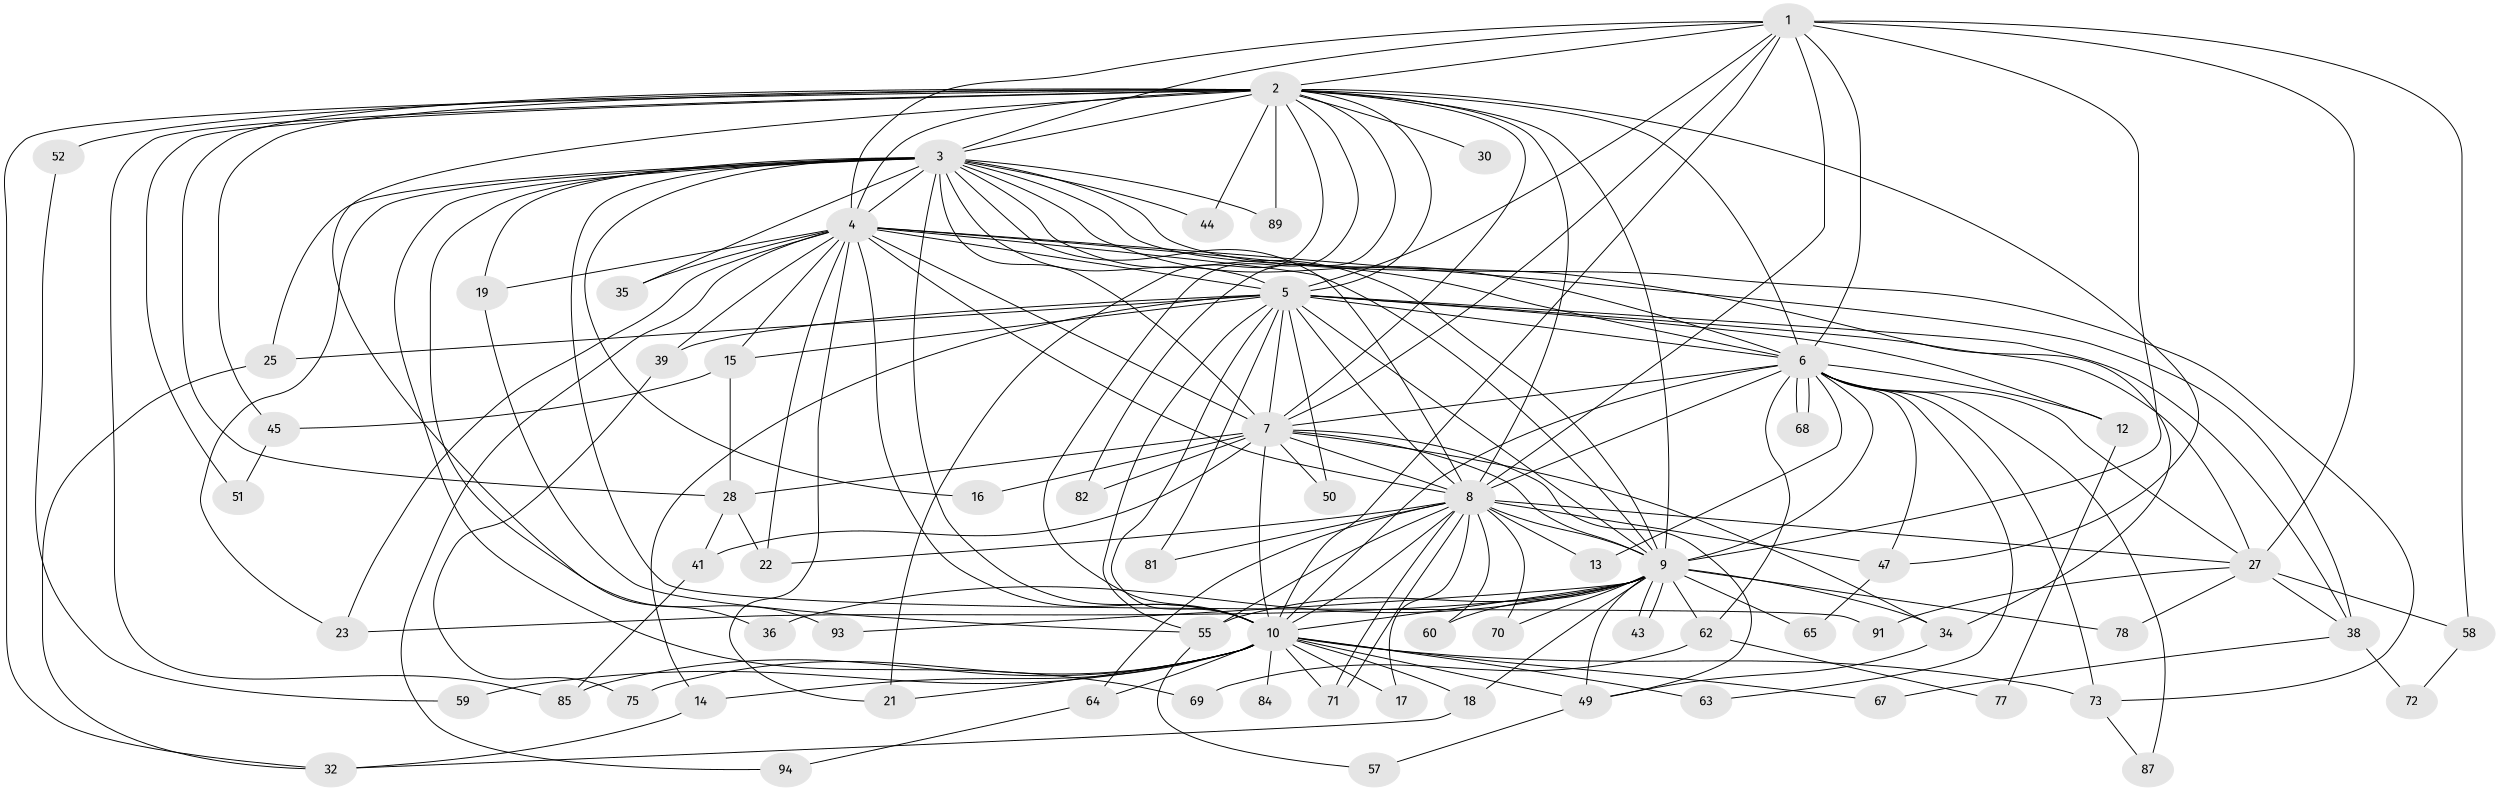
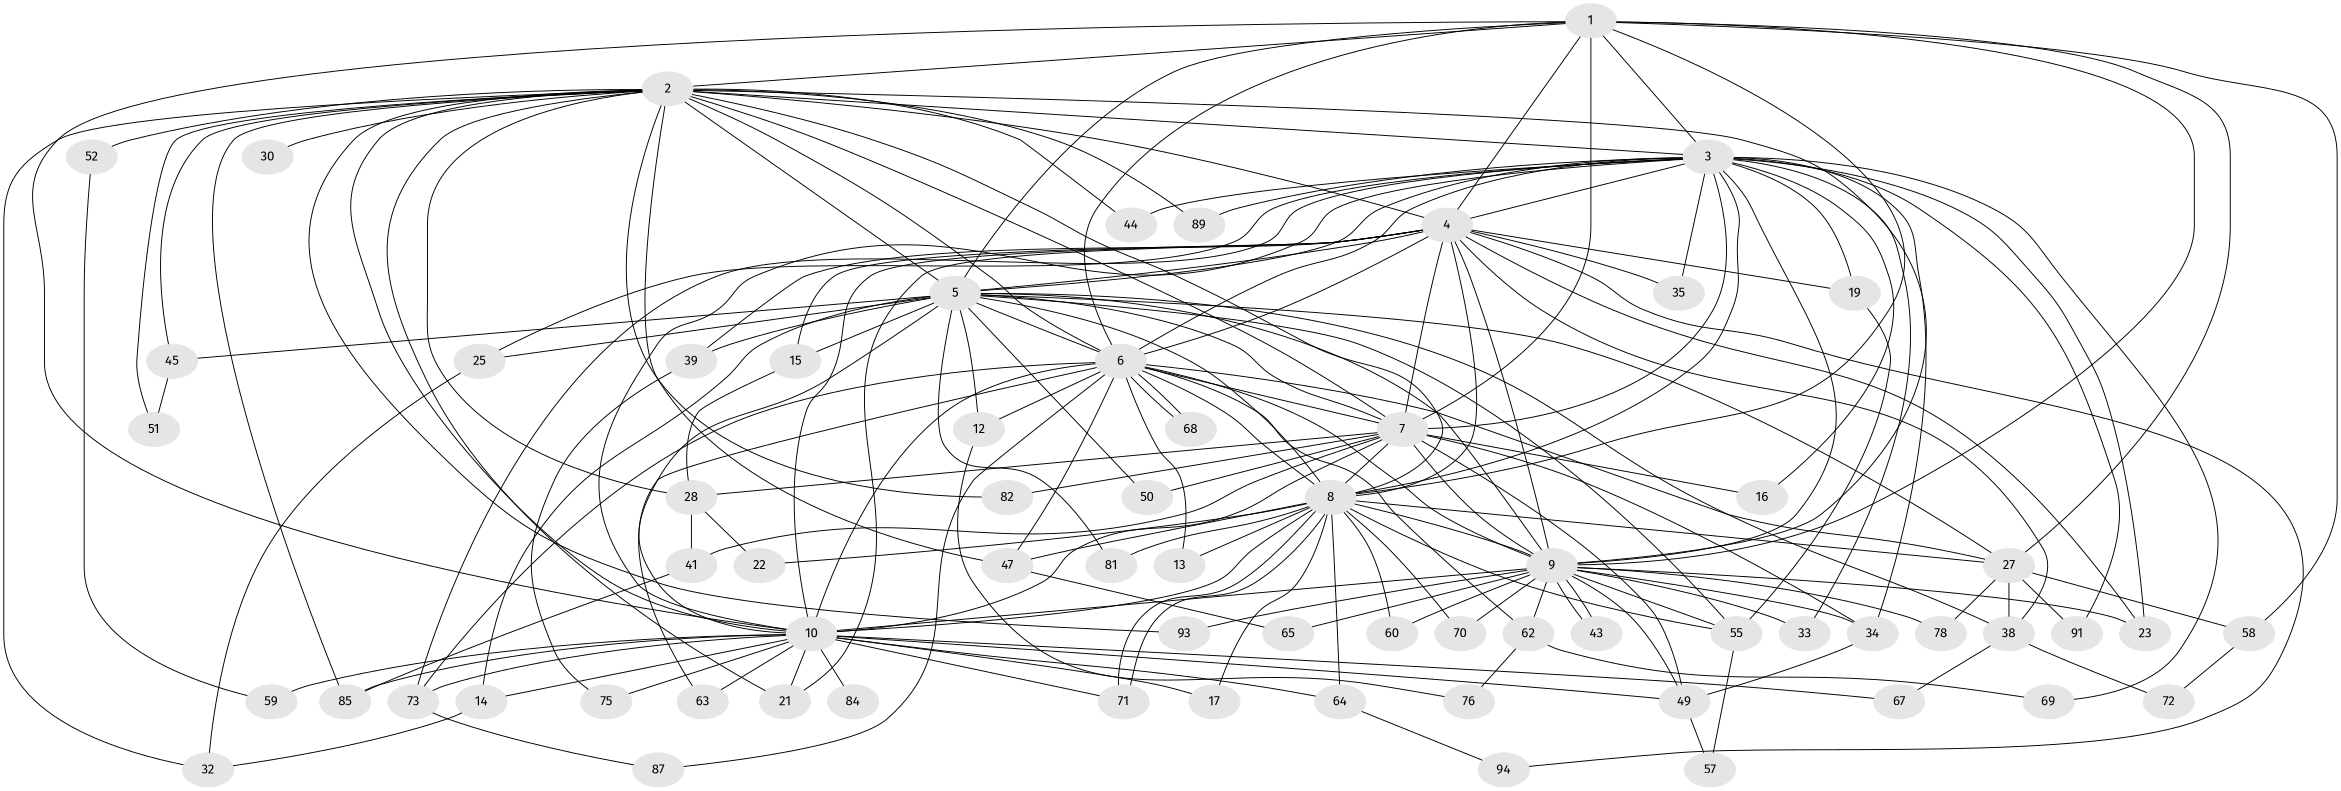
edge "4" -- "22": removed
edge "15" -- "45": now "5" -- "45"
node "36": label "36" -> "33"
node "18": removed
node "77": label "77" -> "76"
